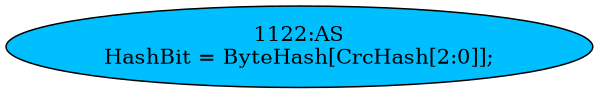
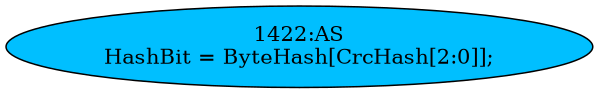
node "1122:AS HashBit = ByteHash[CrcHash[2:0]];": label "1122:AS HashBit = ByteHash[CrcHash[2:0]];" -> "1422:AS HashBit = ByteHash[CrcHash[2:0]];"
